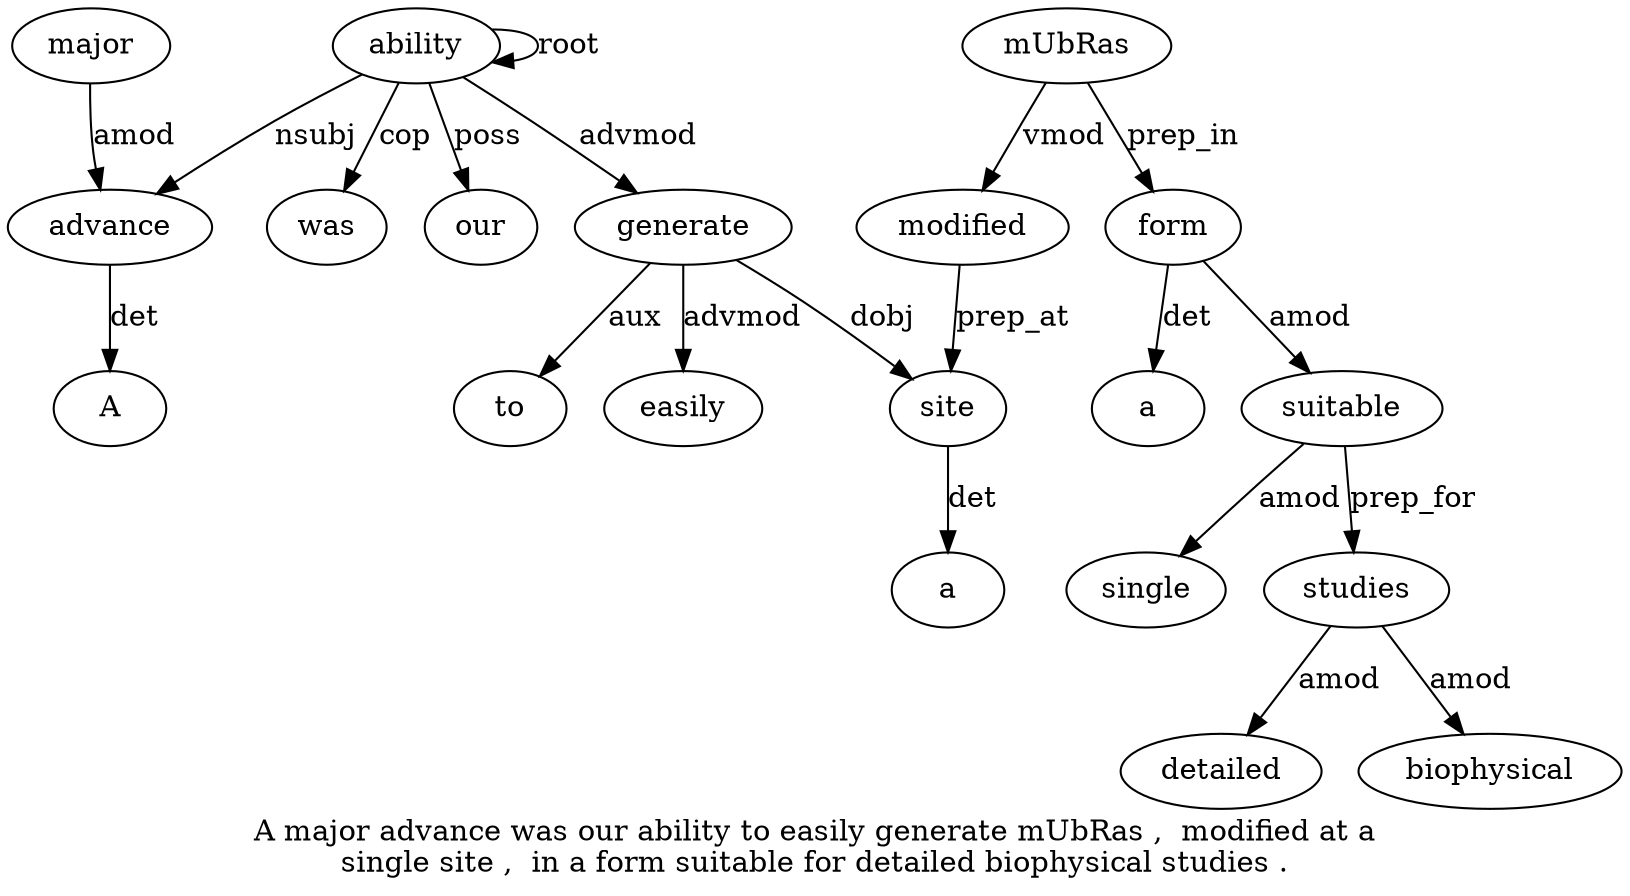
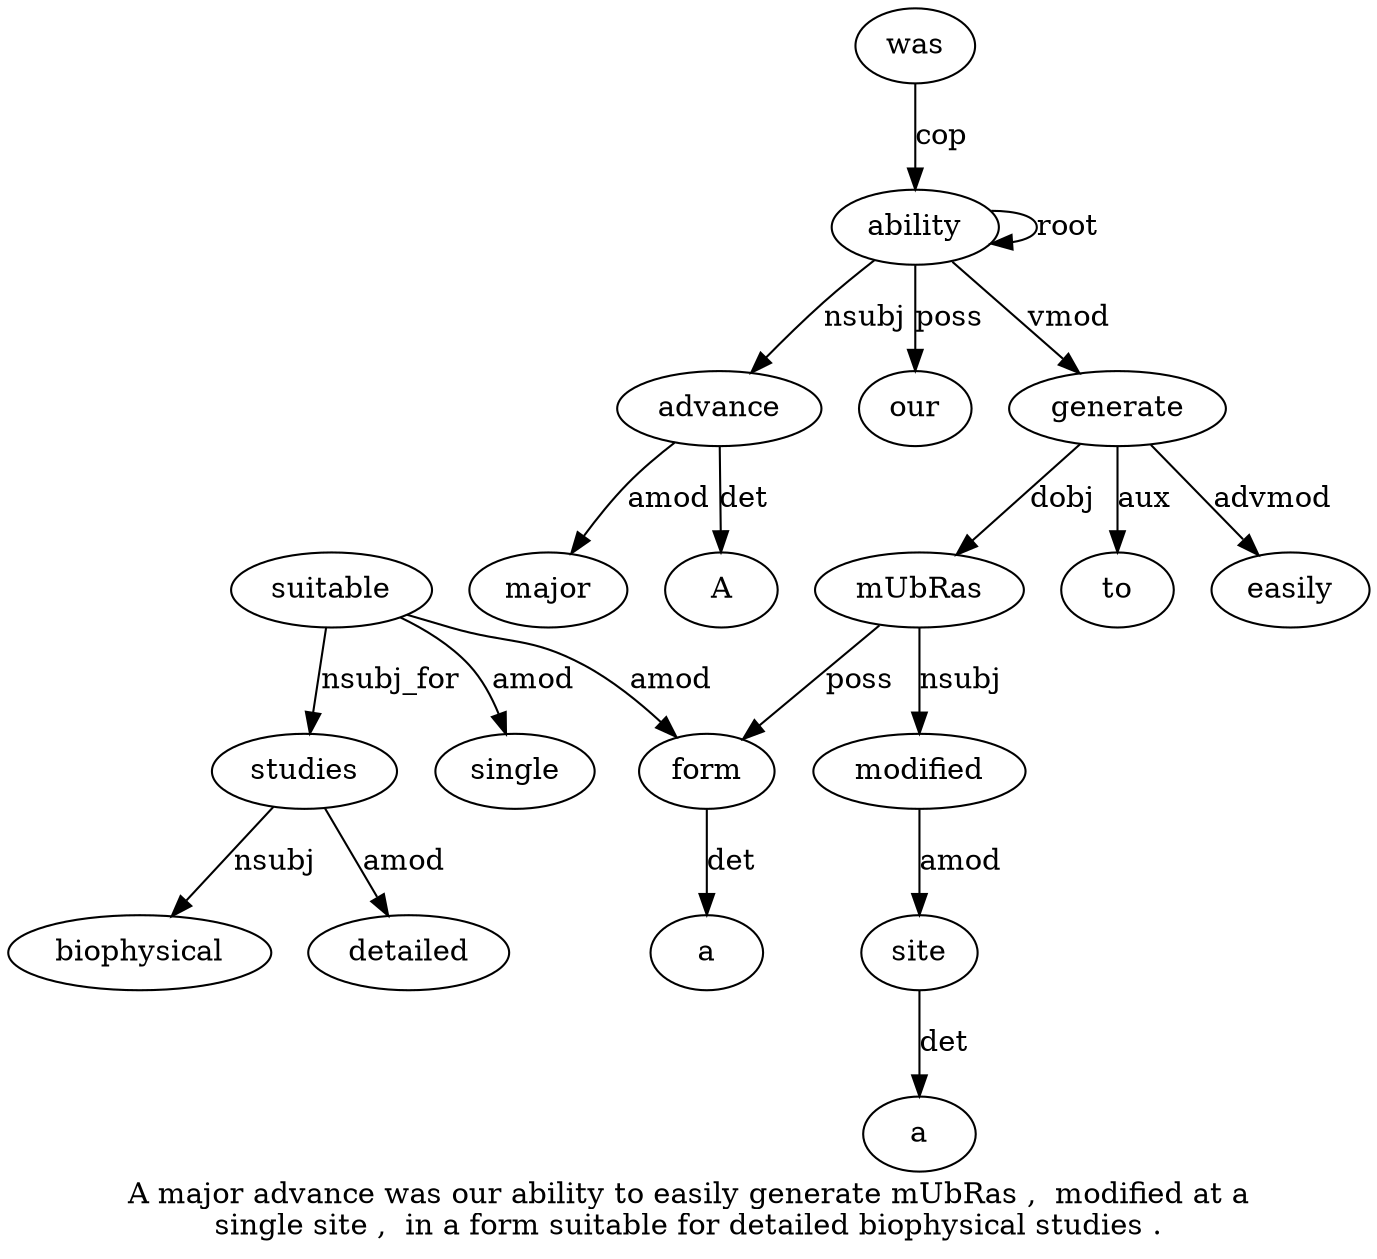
edge "major" -> "advance": reversed
edge "ability" -> "was": reversed
edge "ability" -> "generate": label "advmod" -> "vmod"
edge "mUbRas" -> "modified": label "vmod" -> "nsubj"
edge "mUbRas" -> "form": label "prep_in" -> "poss"
edge "form" -> "suitable": reversed
edge "generate" -> "site": now "generate" -> "mUbRas"
edge "modified" -> "site": label "prep_at" -> "amod"
edge "suitable" -> "studies": label "prep_for" -> "nsubj_for"
edge "studies" -> "biophysical": label "amod" -> "nsubj"
